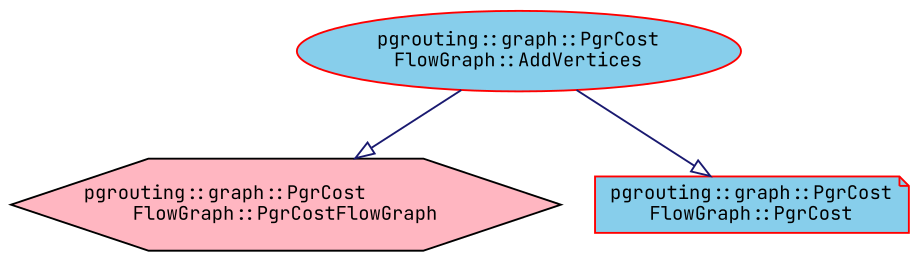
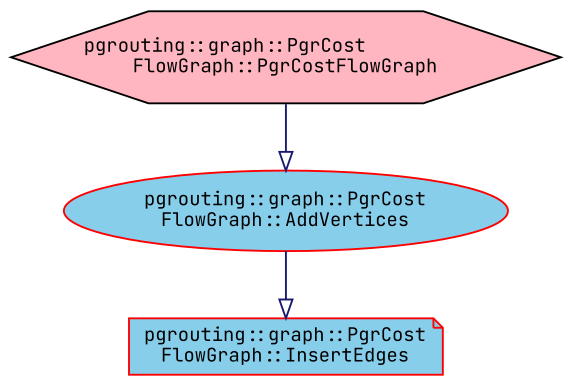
edge "pgrouting::graph::PgrCost FlowGraph::AddVertices" -> "pgrouting::graph::PgrCost FlowGraph::PgrCostFlowGraph": reversed
node "pgrouting::graph::PgrCost FlowGraph::PgrCost": label "pgrouting::graph::PgrCost FlowGraph::PgrCost" -> "pgrouting::graph::PgrCost FlowGraph::InsertEdges"
